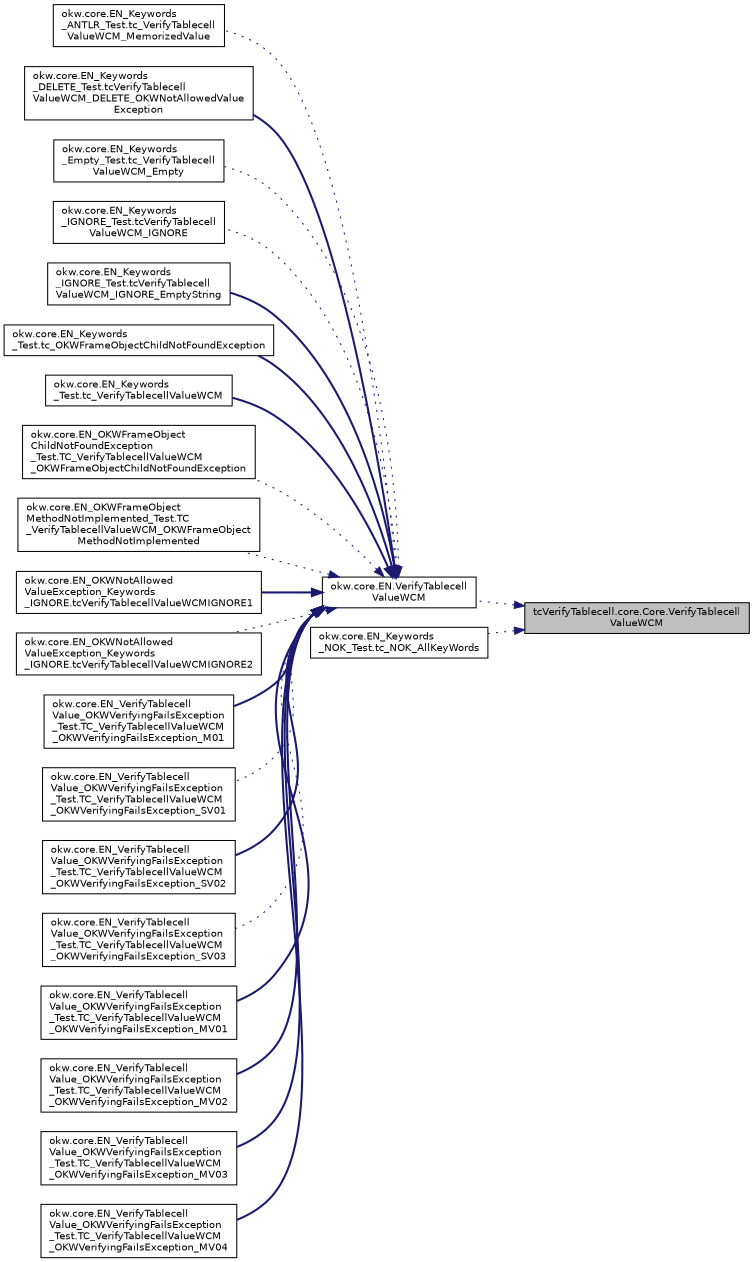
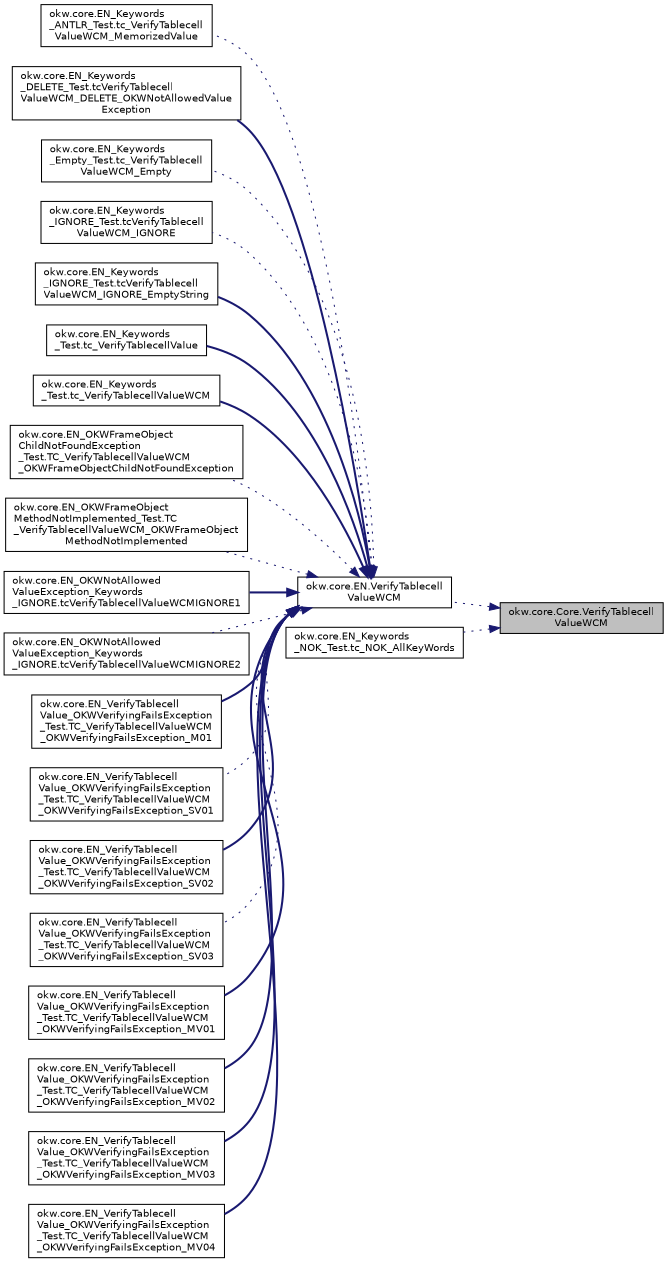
node "okw.core.EN_Keywords _Test.tc_OKWFrameObjectChildNotFoundException": label "okw.core.EN_Keywords _Test.tc_OKWFrameObjectChildNotFoundException" -> "okw.core.EN_Keywords _Test.tc_VerifyTablecellValue"
node "tcVerifyTablecell.core.Core.VerifyTablecell ValueWCM": label "tcVerifyTablecell.core.Core.VerifyTablecell ValueWCM" -> "okw.core.Core.VerifyTablecell ValueWCM"
